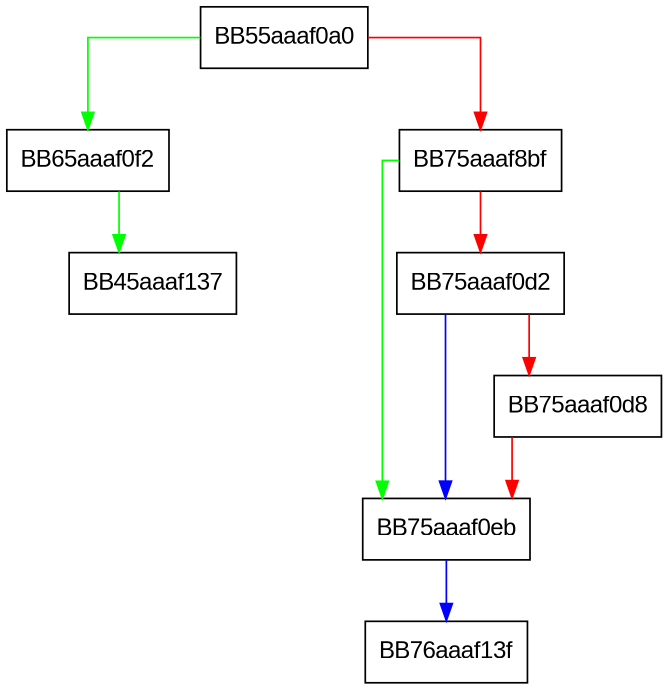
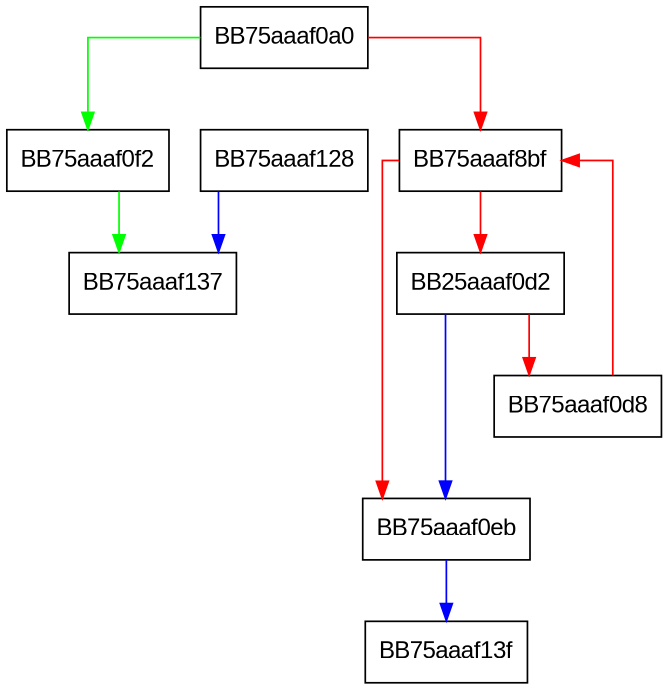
node "BB55aaaf0a0": label "BB55aaaf0a0" -> "BB75aaaf0a0"
node "BB65aaaf0f2": label "BB65aaaf0f2" -> "BB75aaaf0f2"
node "BB75aaaf128": added
node "BB45aaaf137": label "BB45aaaf137" -> "BB75aaaf137"
node "BB75aaaf0d2": label "BB75aaaf0d2" -> "BB25aaaf0d2"
edge "BB75aaaf8bf" -> "BB75aaaf0eb": color green -> red
edge "BB75aaaf0d8" -> "BB75aaaf0eb": now "BB75aaaf0d8" -> "BB75aaaf8bf"
node "BB76aaaf13f": label "BB76aaaf13f" -> "BB75aaaf13f"
